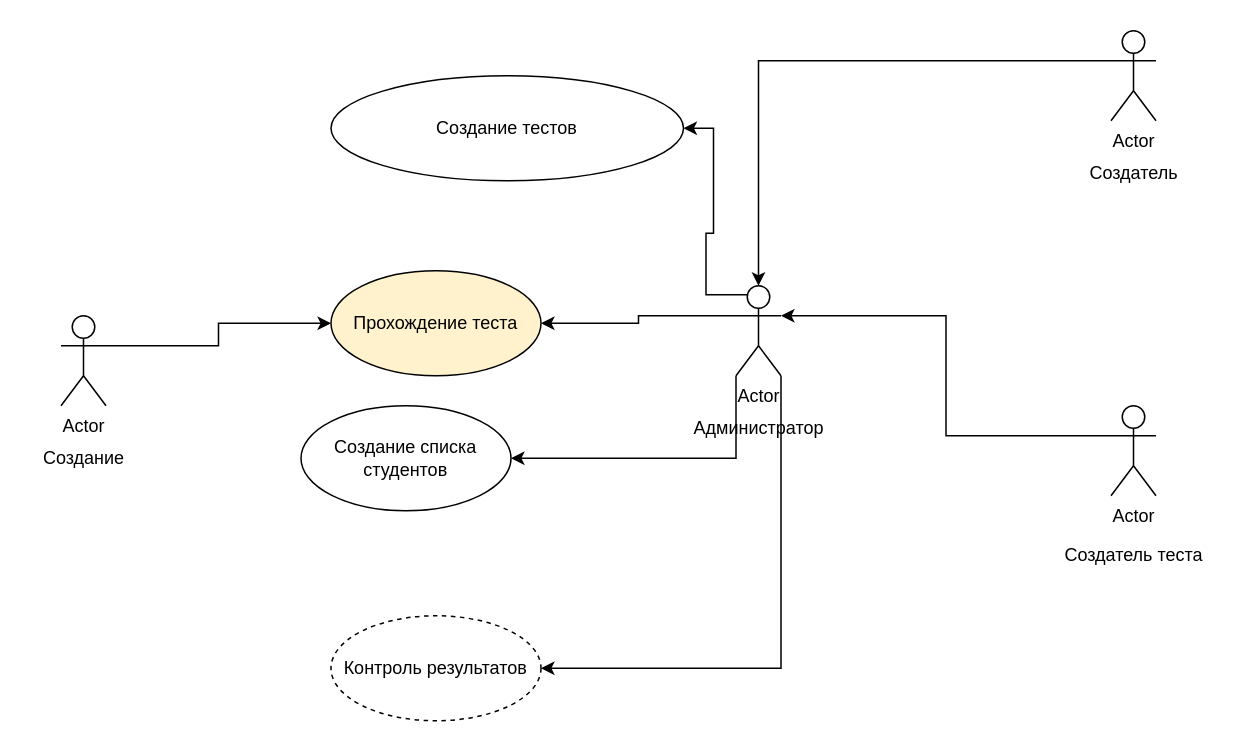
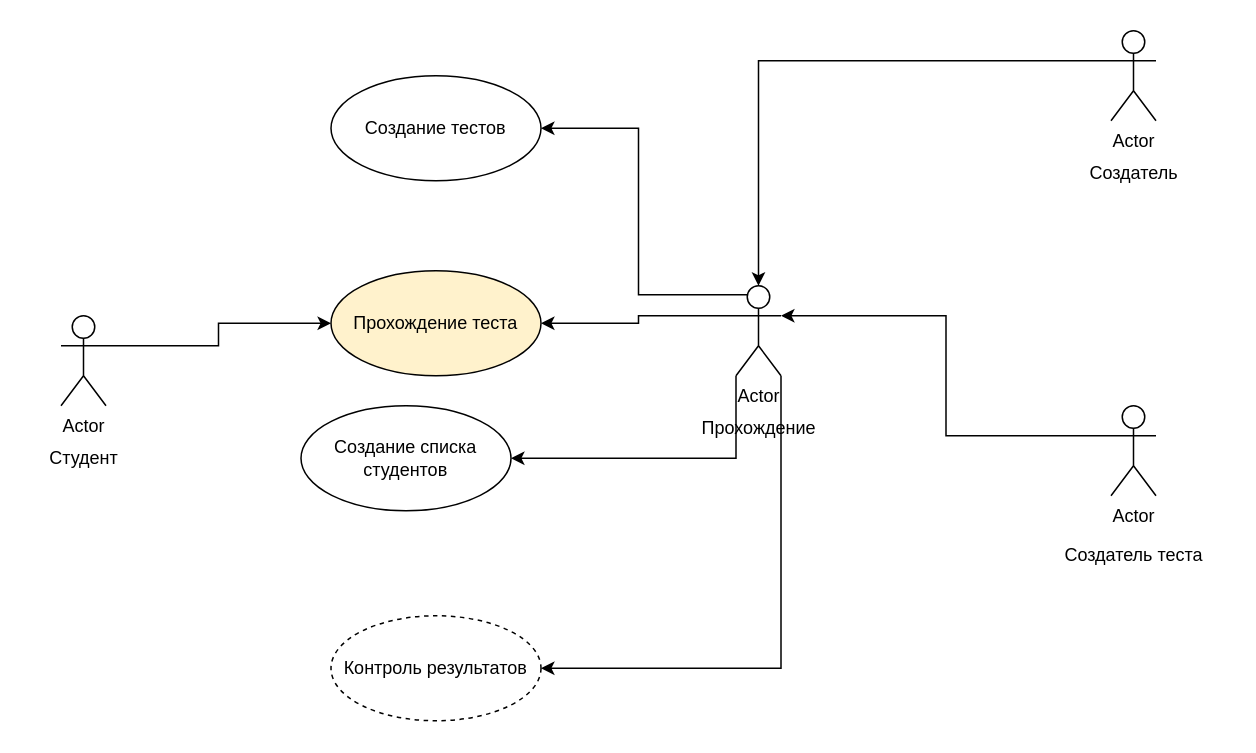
node "Создание тестов": size 353x105 -> 210x105
node "Администратор": label "Администратор" -> "Прохождение"
node "Создание": label "Создание" -> "Студент"
